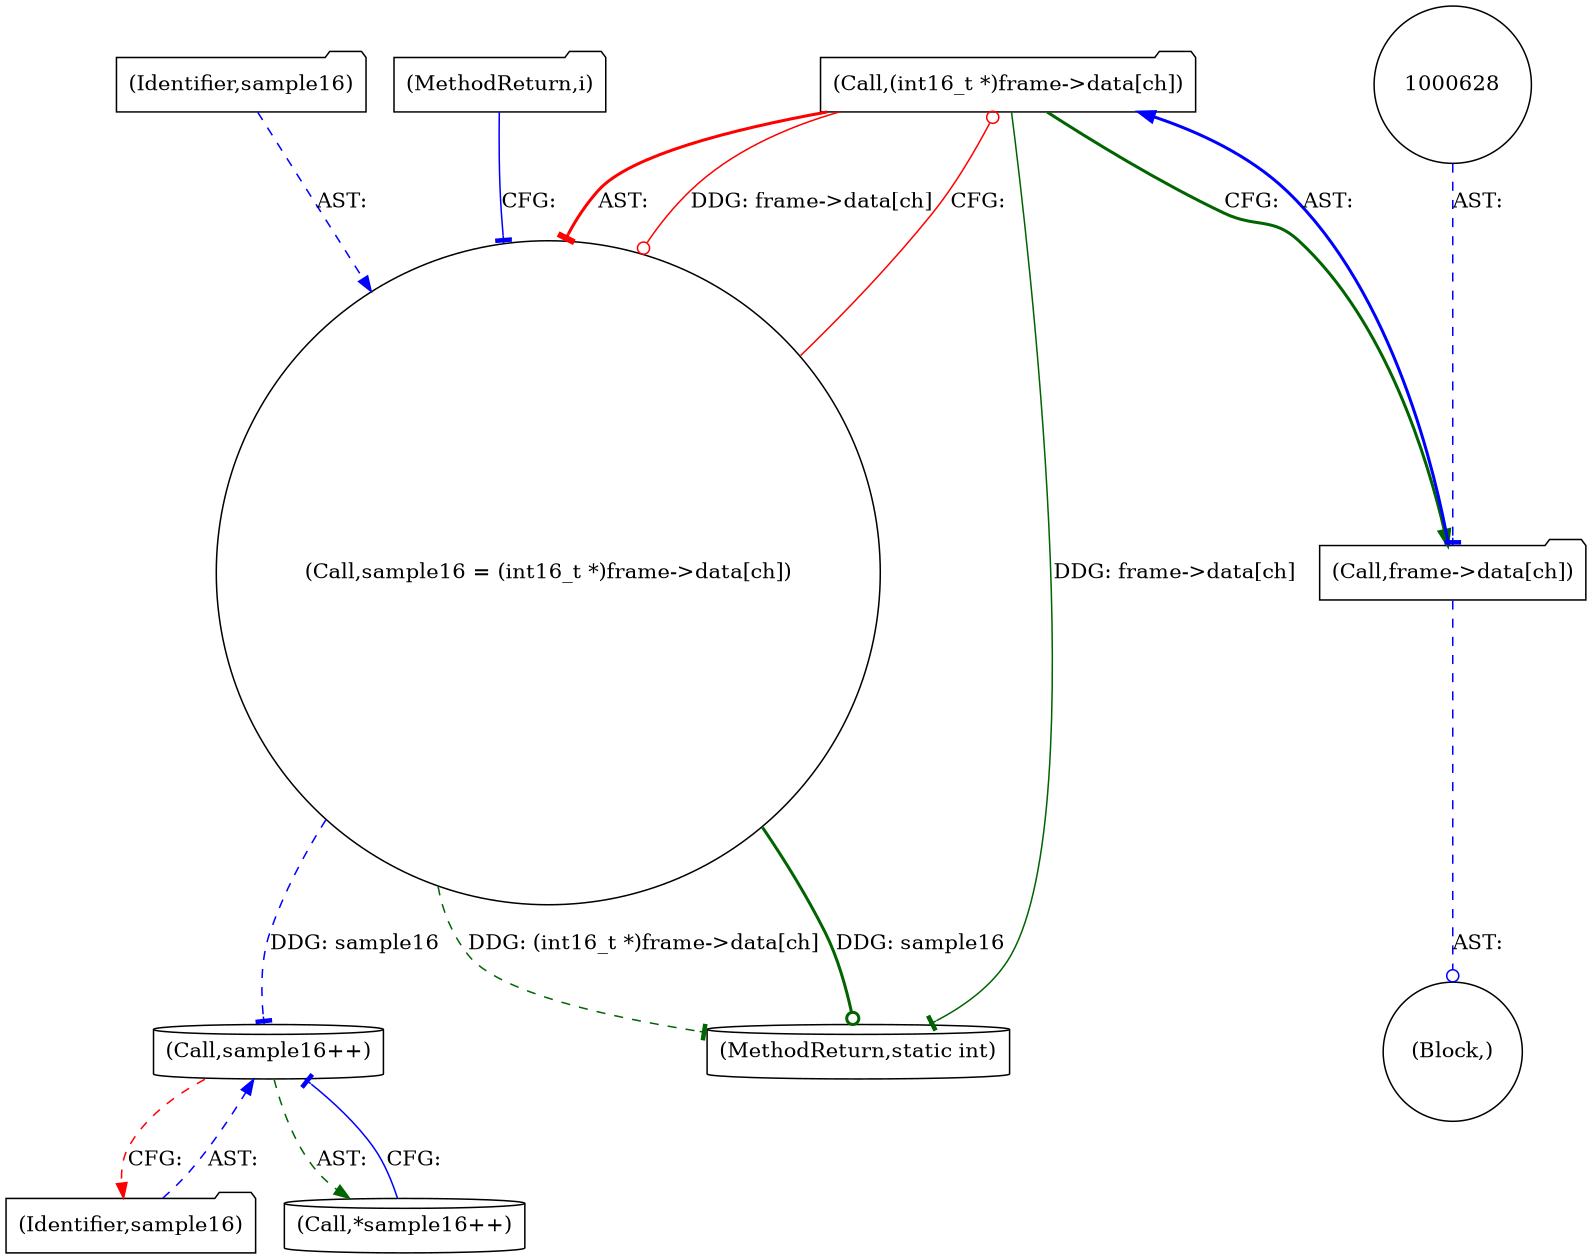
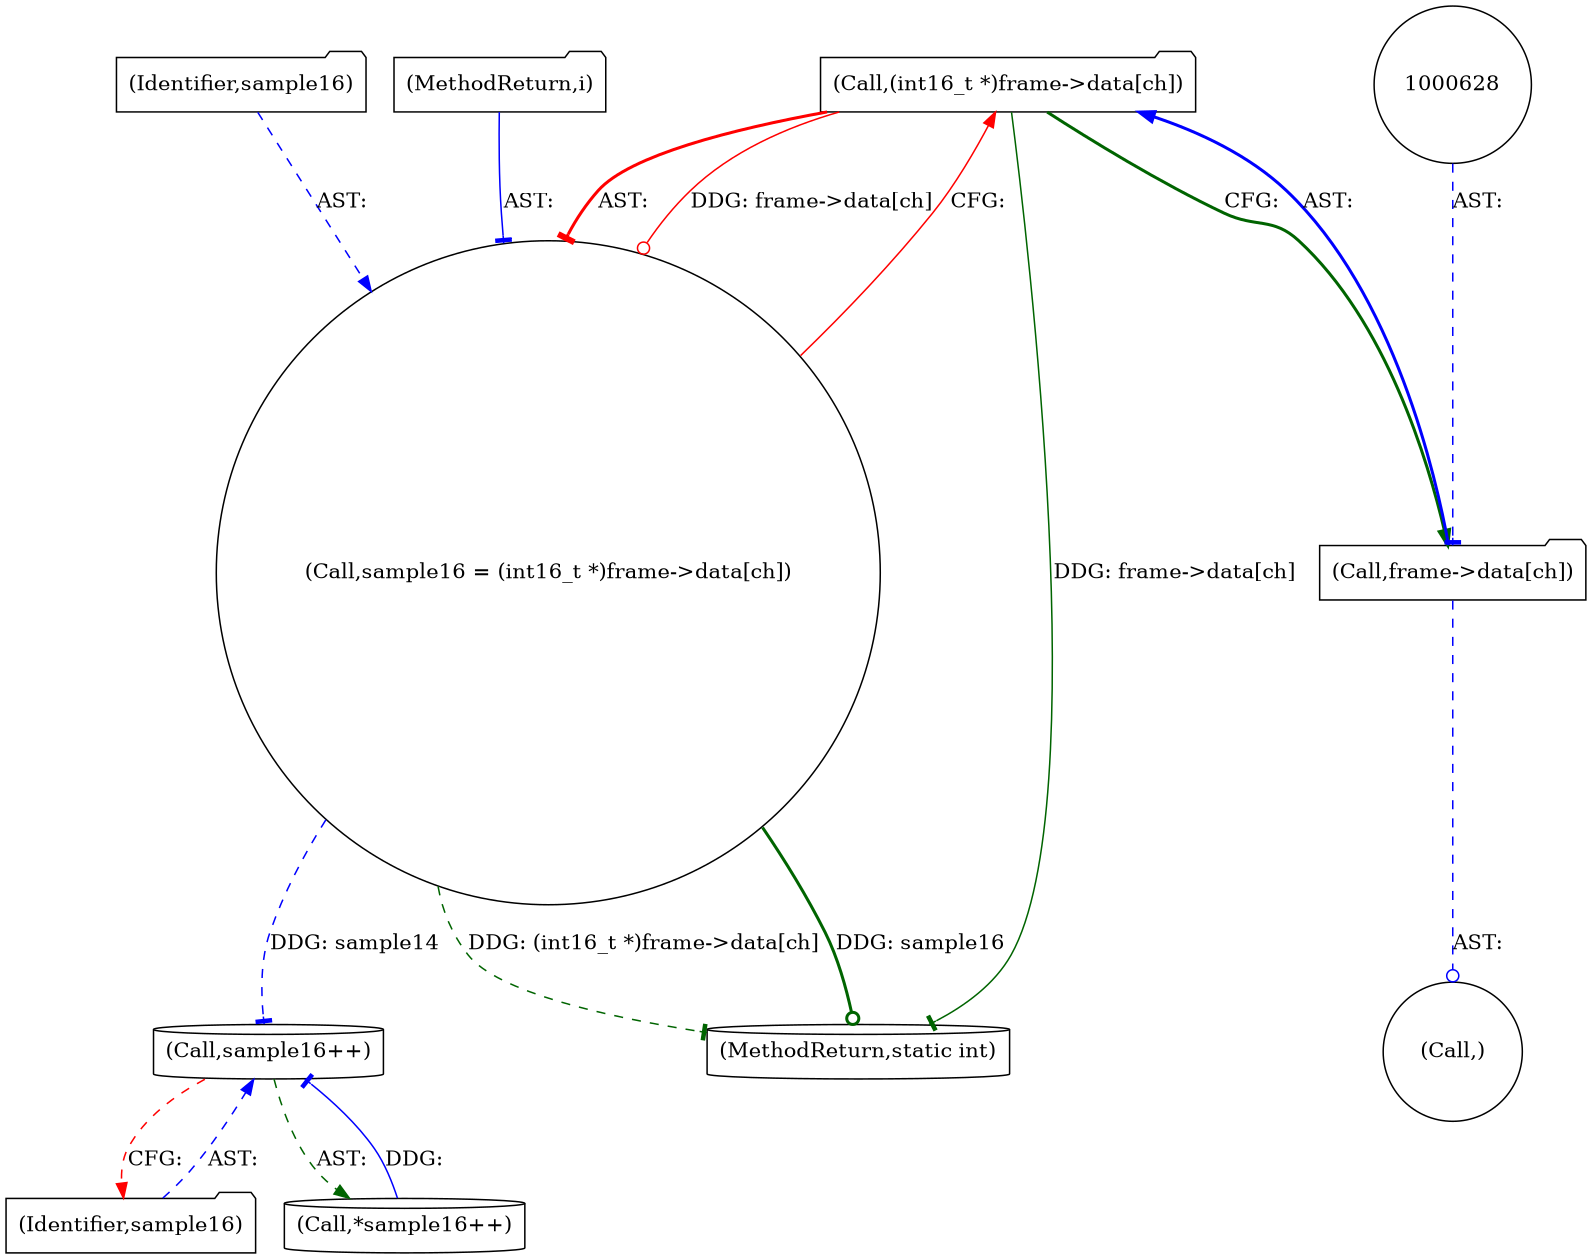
edge "(MethodReturn,i)" -> "(Call,sample16 = (int16_t *)frame->data[ch])": label "CFG: " -> "AST: "
edge "(Call,sample16 = (int16_t *)frame->data[ch])" -> "(Call,(int16_t *)frame->data[ch])": arrowhead odot -> normal
edge "(Call,sample16 = (int16_t *)frame->data[ch])" -> "(Call,sample16++)": label "DDG: sample16" -> "DDG: sample14"
node "(Block,)": label "(Block,)" -> "(Call,)"
edge "(Call,*sample16++)" -> "(Call,sample16++)": label "CFG: " -> "DDG: "
